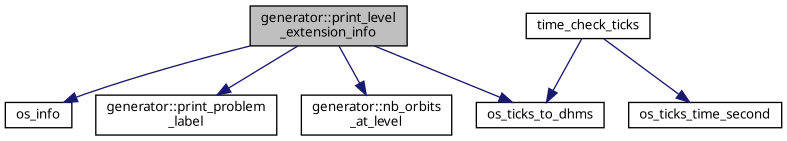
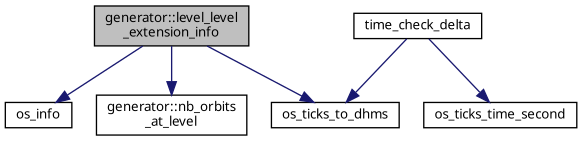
node "generator::print_level _extension_info": label "generator::print_level _extension_info" -> "generator::level_level _extension_info"
node "time_check_ticks": label "time_check_ticks" -> "time_check_delta"
node "generator::print_problem _label": removed
